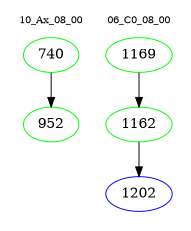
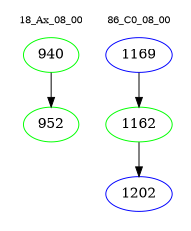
cluster "10_Ax_08_00": label "10_Ax_08_00" -> "18_Ax_08_00"
cluster "06_C0_08_00": label "06_C0_08_00" -> "86_C0_08_00"
node "740": label "740" -> "940"
node "1169": color green -> blue
